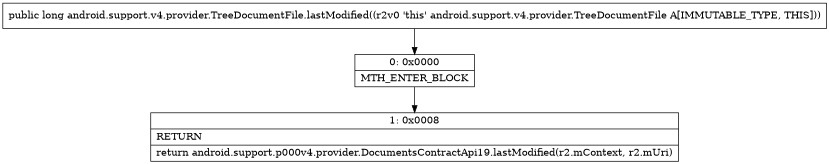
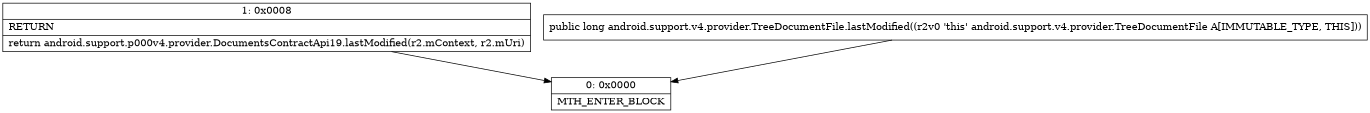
edge "0: 0x0000" -> "1: 0x0008": reversed
